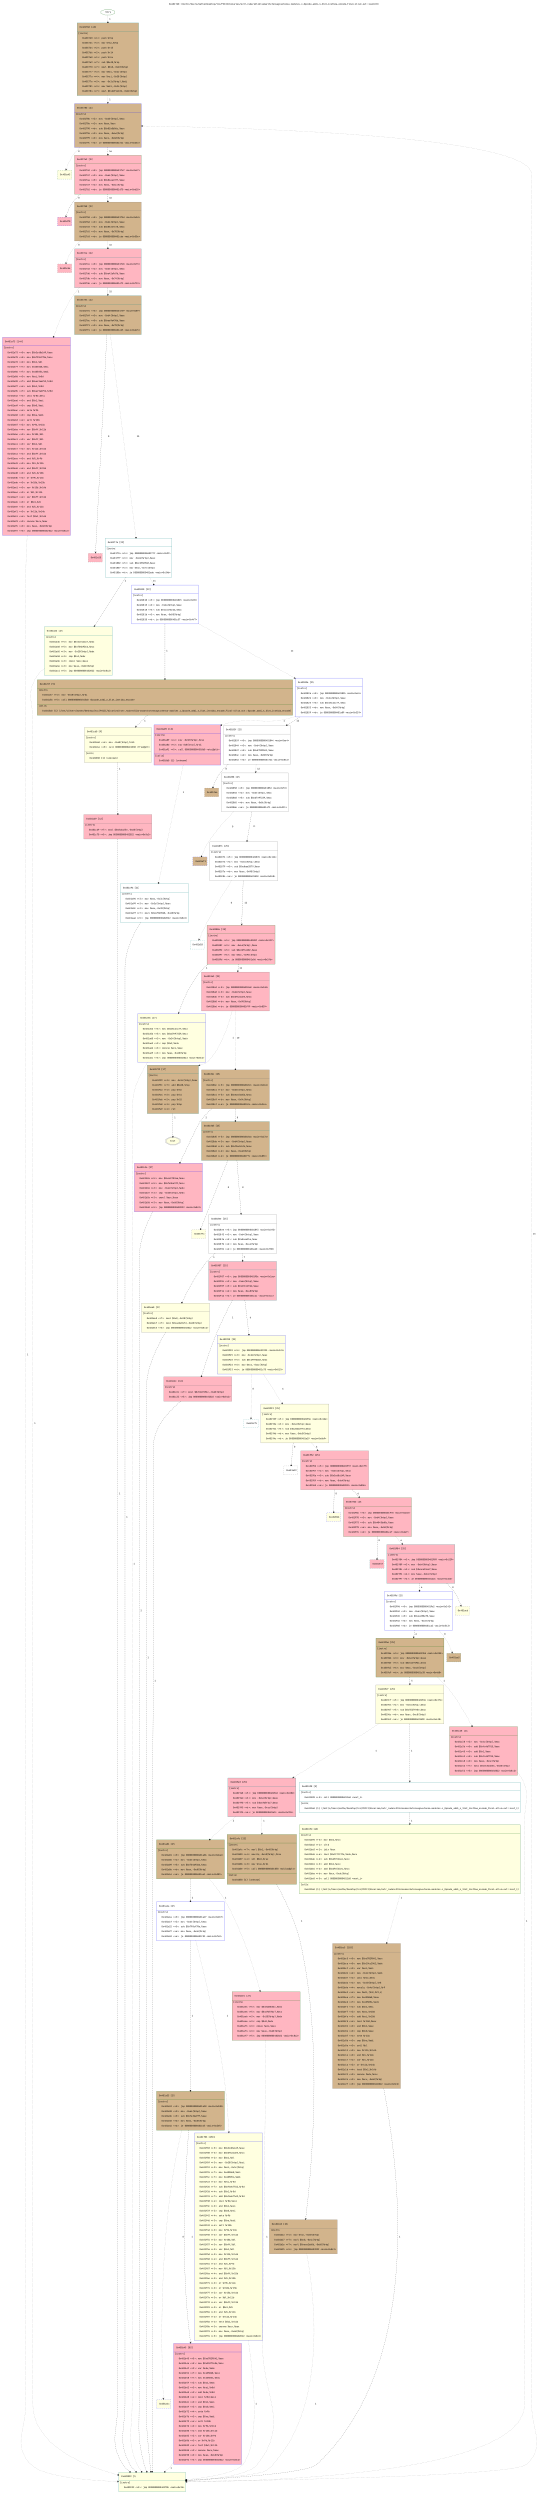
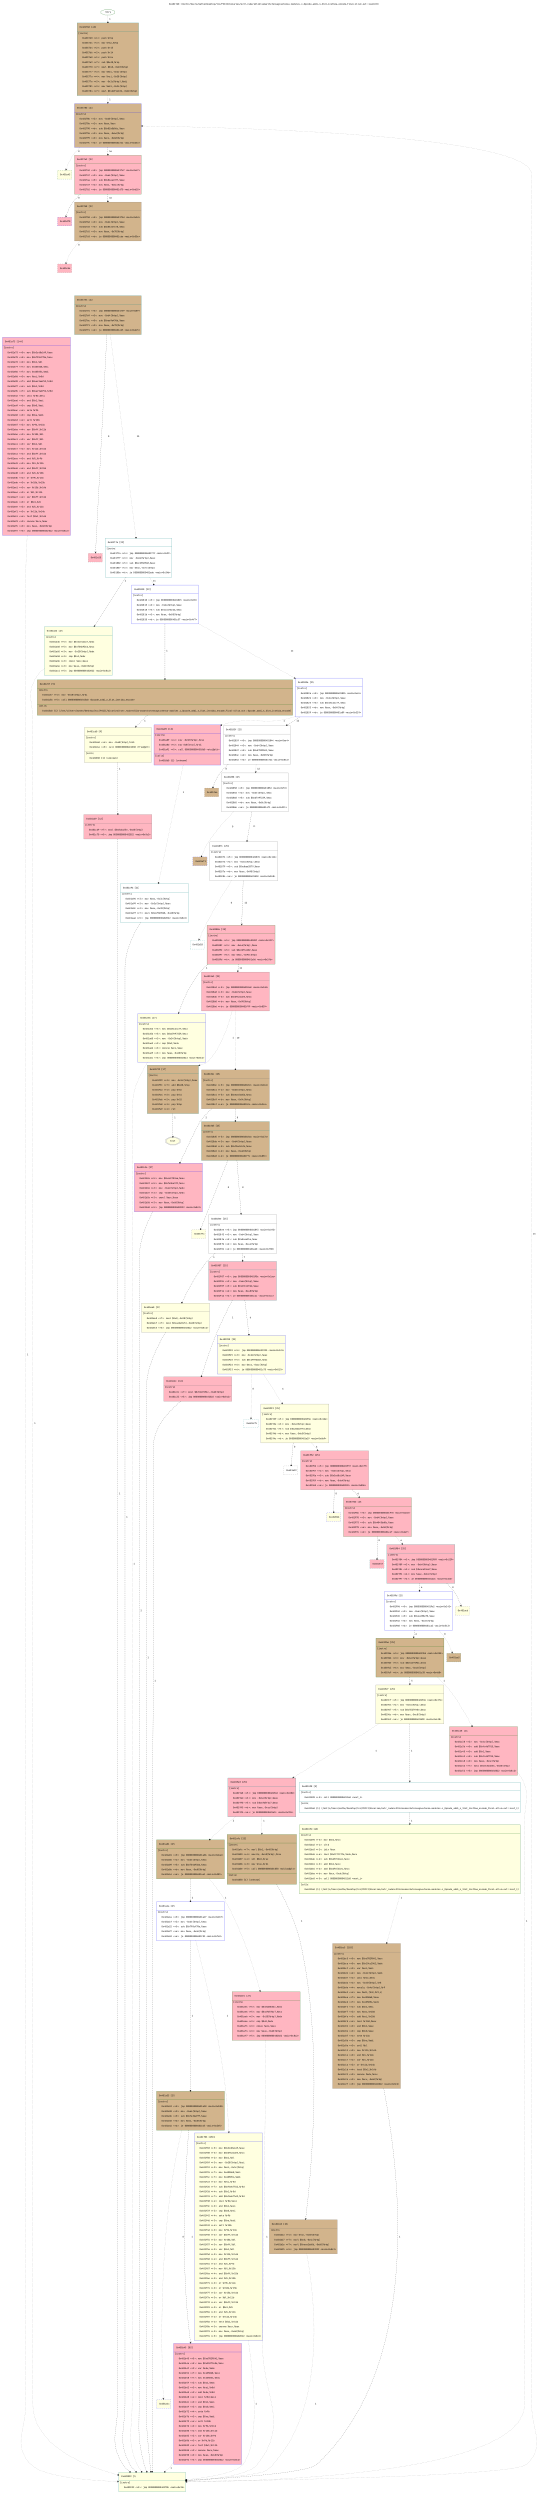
node "0x4017ce [22]": removed
